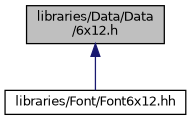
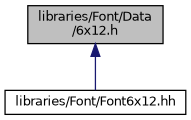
node "libraries/Data/Data /6x12.h": label "libraries/Data/Data /6x12.h" -> "libraries/Font/Data /6x12.h"
